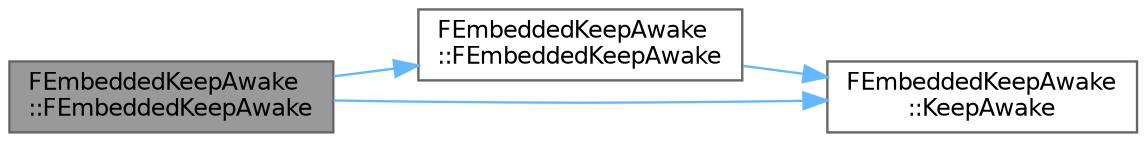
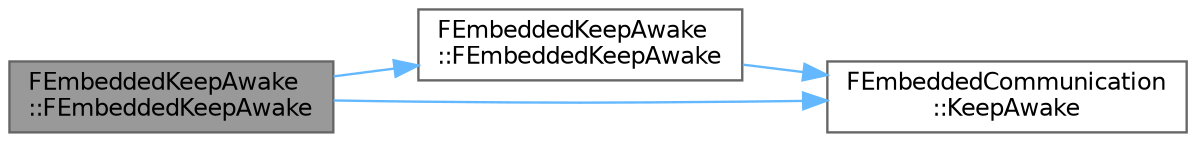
node "FEmbeddedKeepAwake ::KeepAwake": label "FEmbeddedKeepAwake ::KeepAwake" -> "FEmbeddedCommunication ::KeepAwake"
